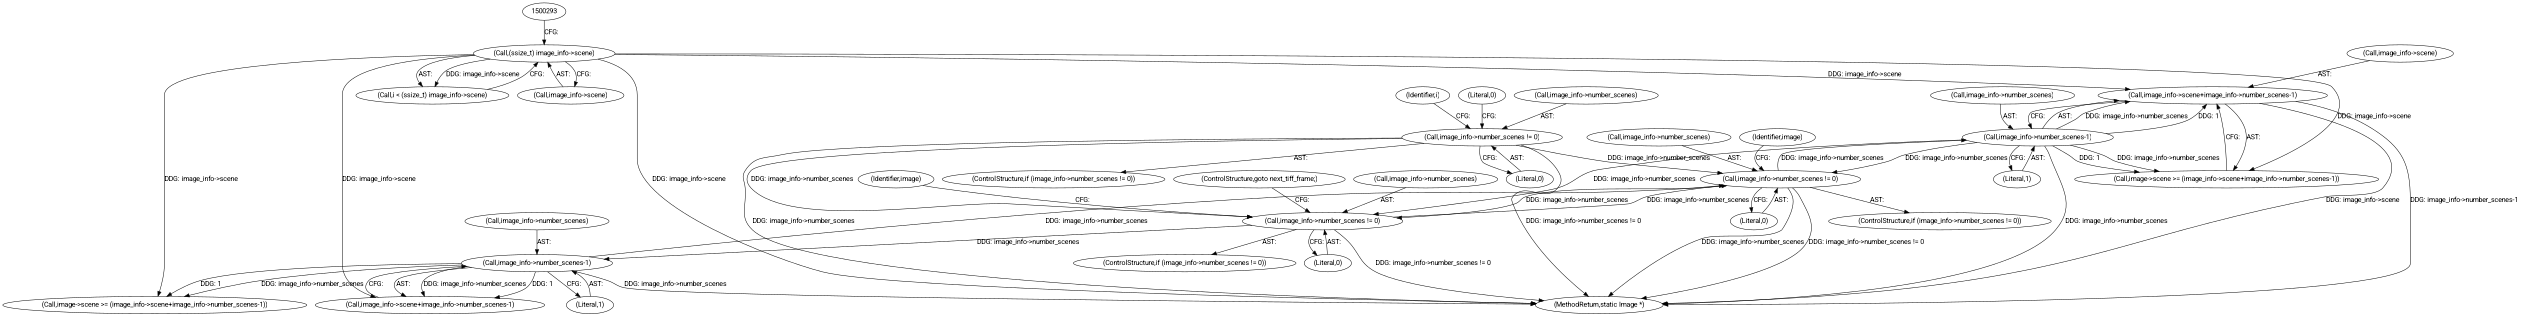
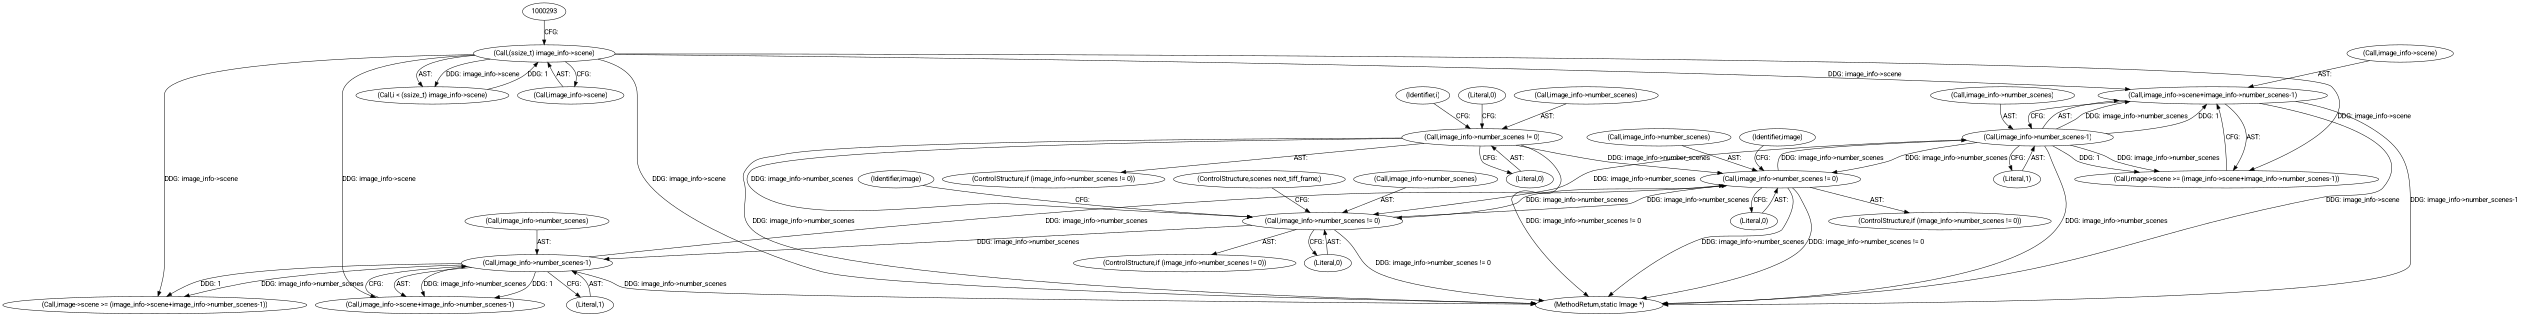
node "1500293": label "1500293" -> "1000293"
edge "(Call,i < (ssize_t) image_info->scene)" -> "(Call,(ssize_t) image_info->scene)": label "CFG: " -> "DDG: 1"
node "(ControlStructure,goto next_tiff_frame;)": label "(ControlStructure,goto next_tiff_frame;)" -> "(ControlStructure,scenes next_tiff_frame;)"
